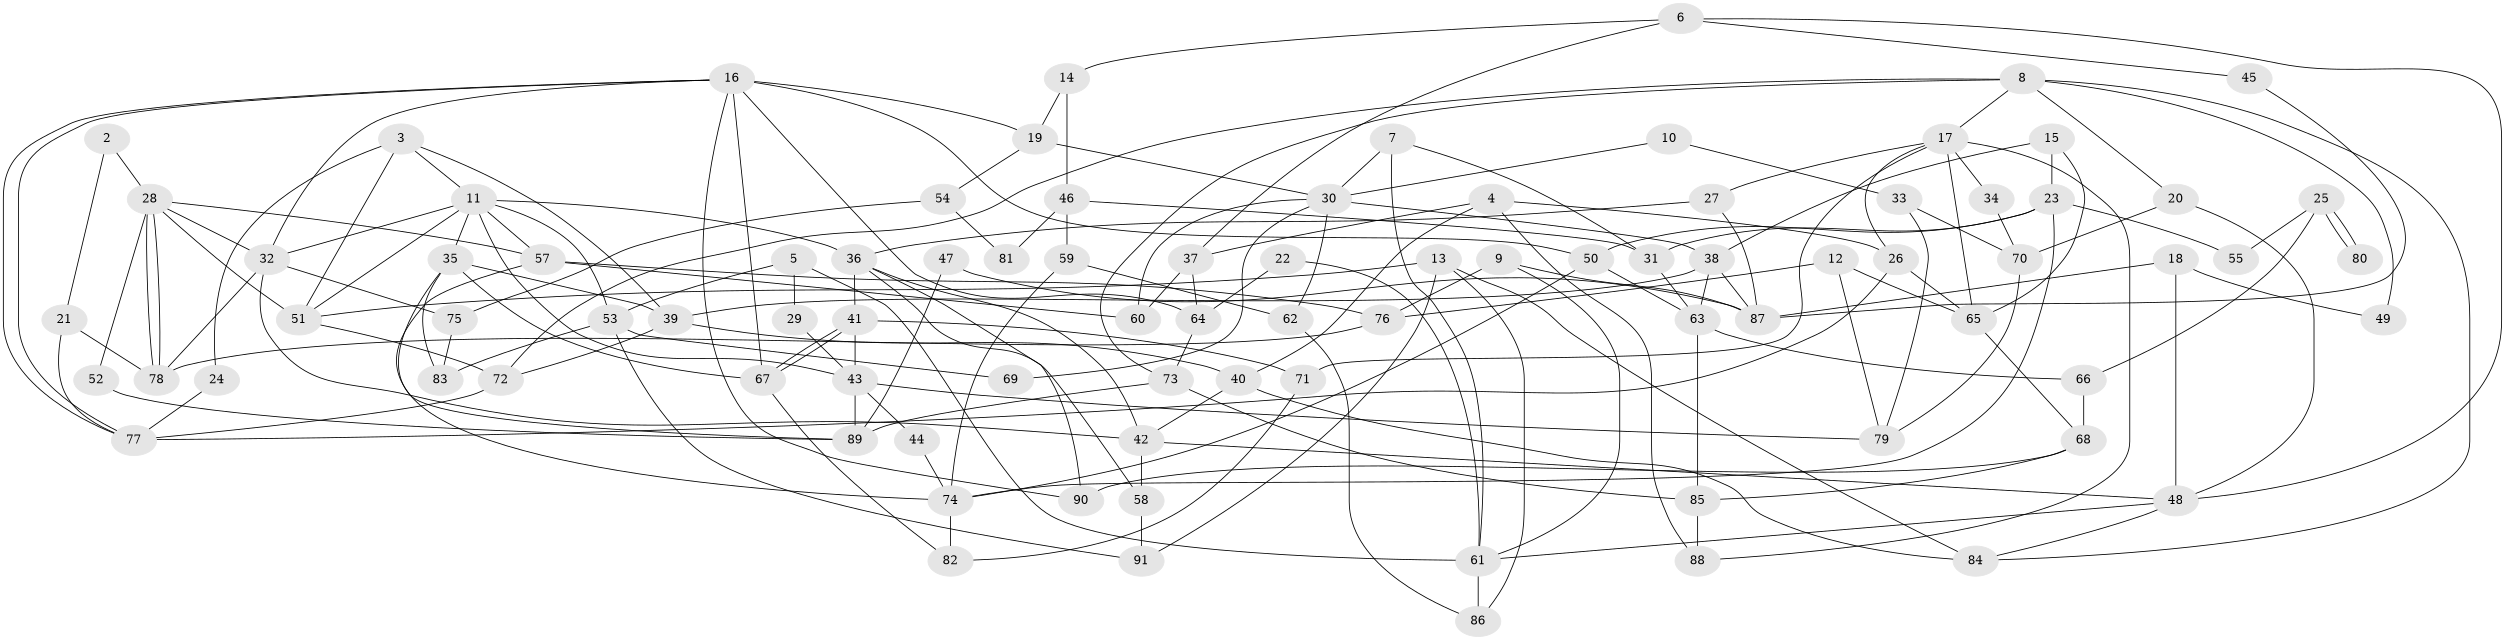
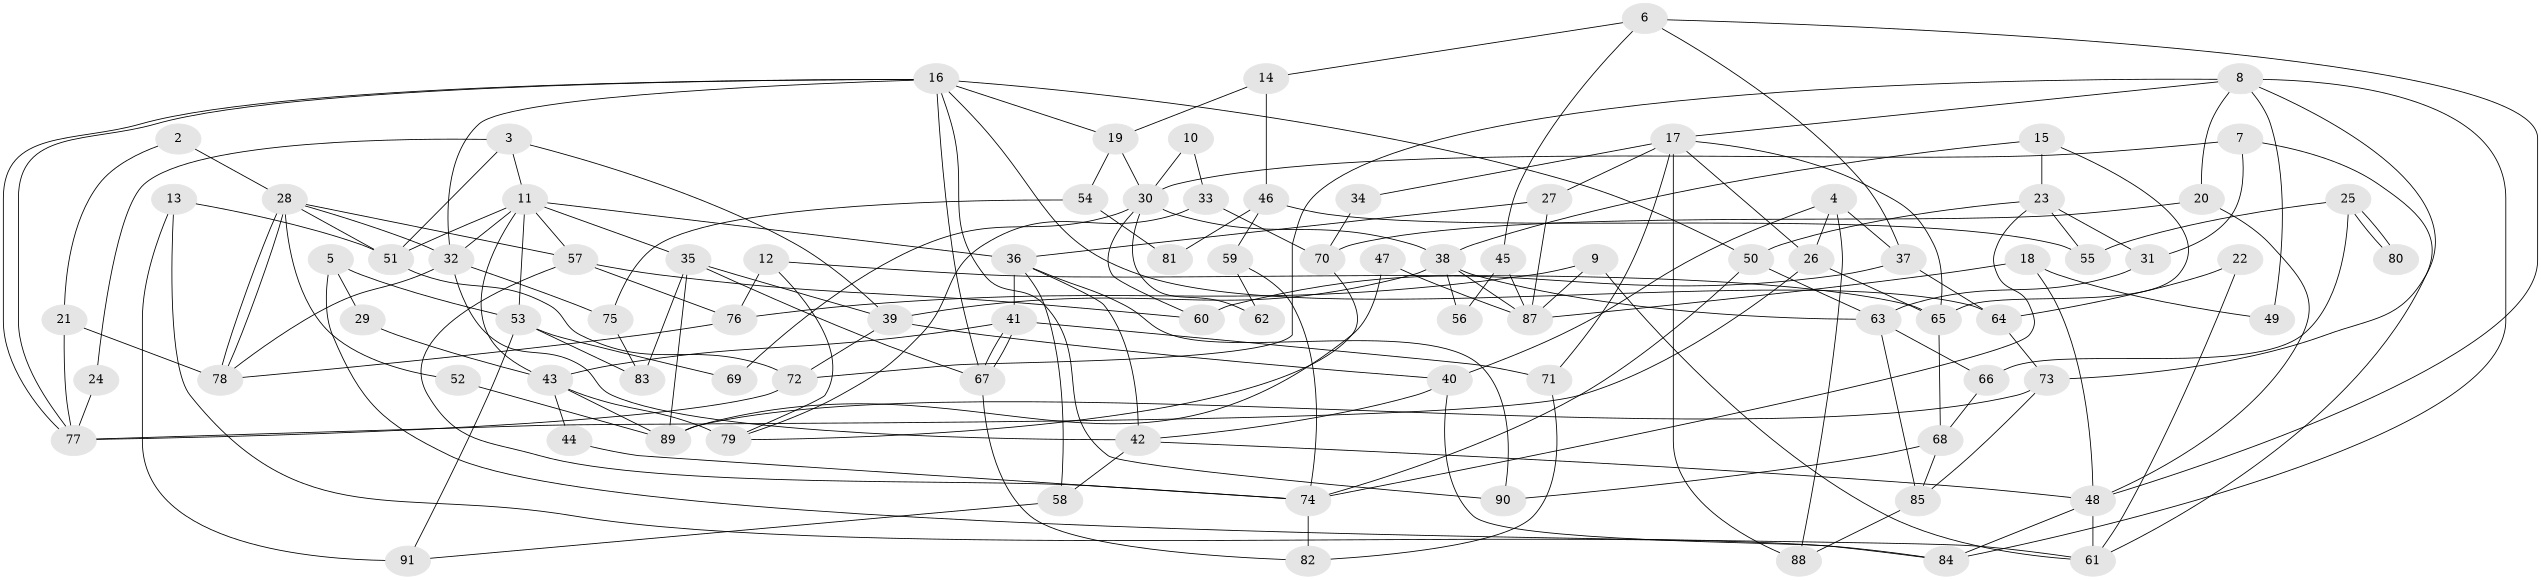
edge "46" -- "31": now "46" -- "55"
node "56": added
node "86": removed
